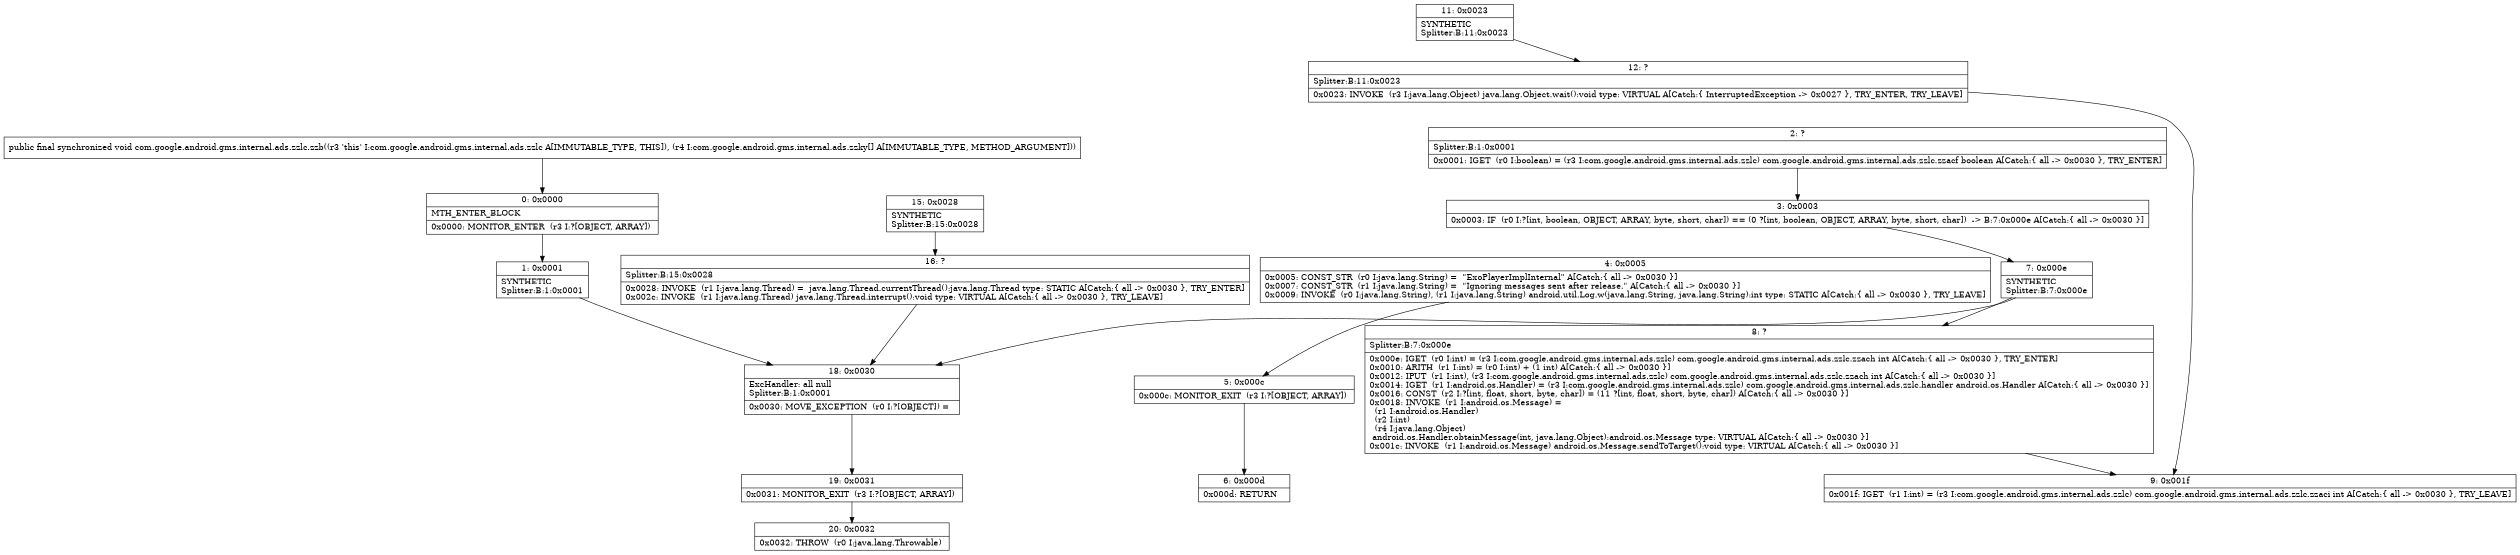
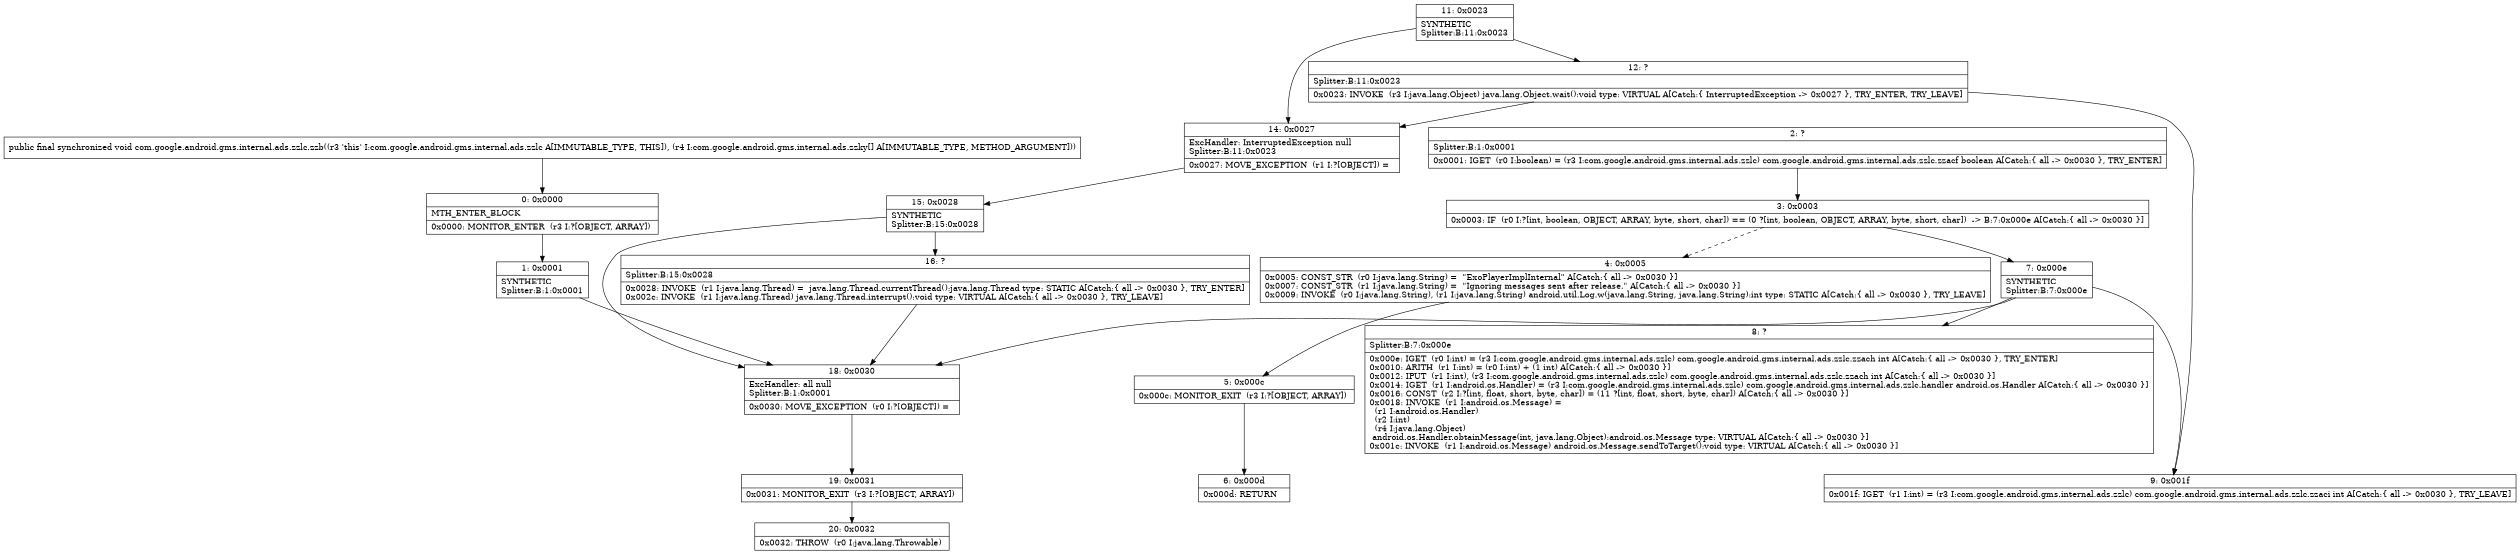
node "14: 0x0027": added
edge "3: 0x0003" -> "4: 0x0005": added
edge "15: 0x0028" -> "18: 0x0030": added
edge "8: ?" -> "9: 0x001f": now "7: 0x000e" -> "9: 0x001f"
